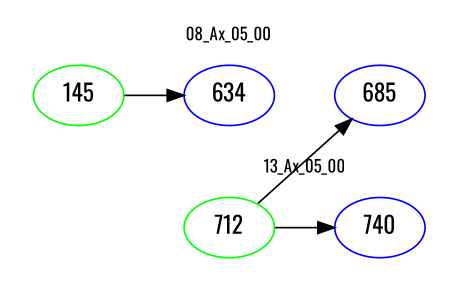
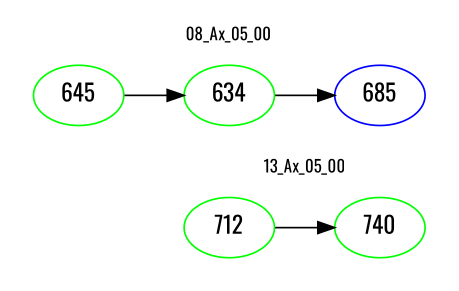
node "145": label "145" -> "645"
node "634": color blue -> green
edge "712" -> "685": now "634" -> "685"
node "740": color blue -> green
